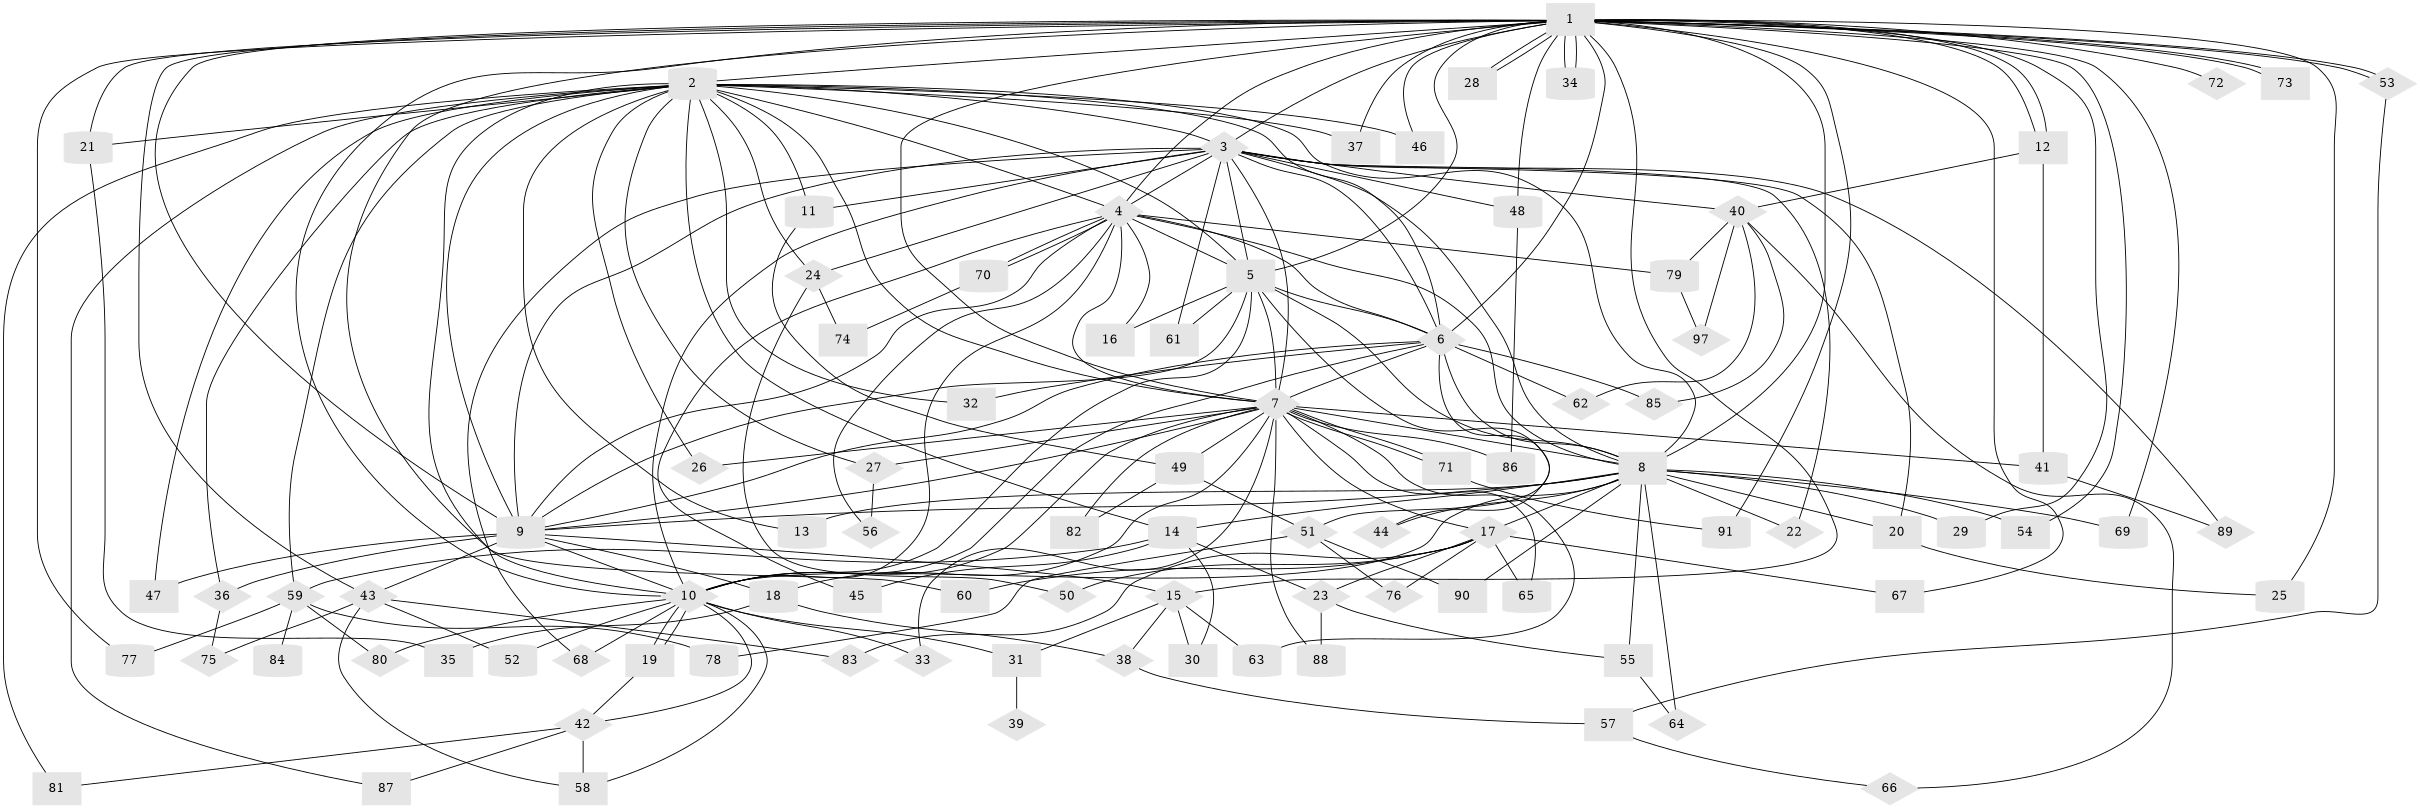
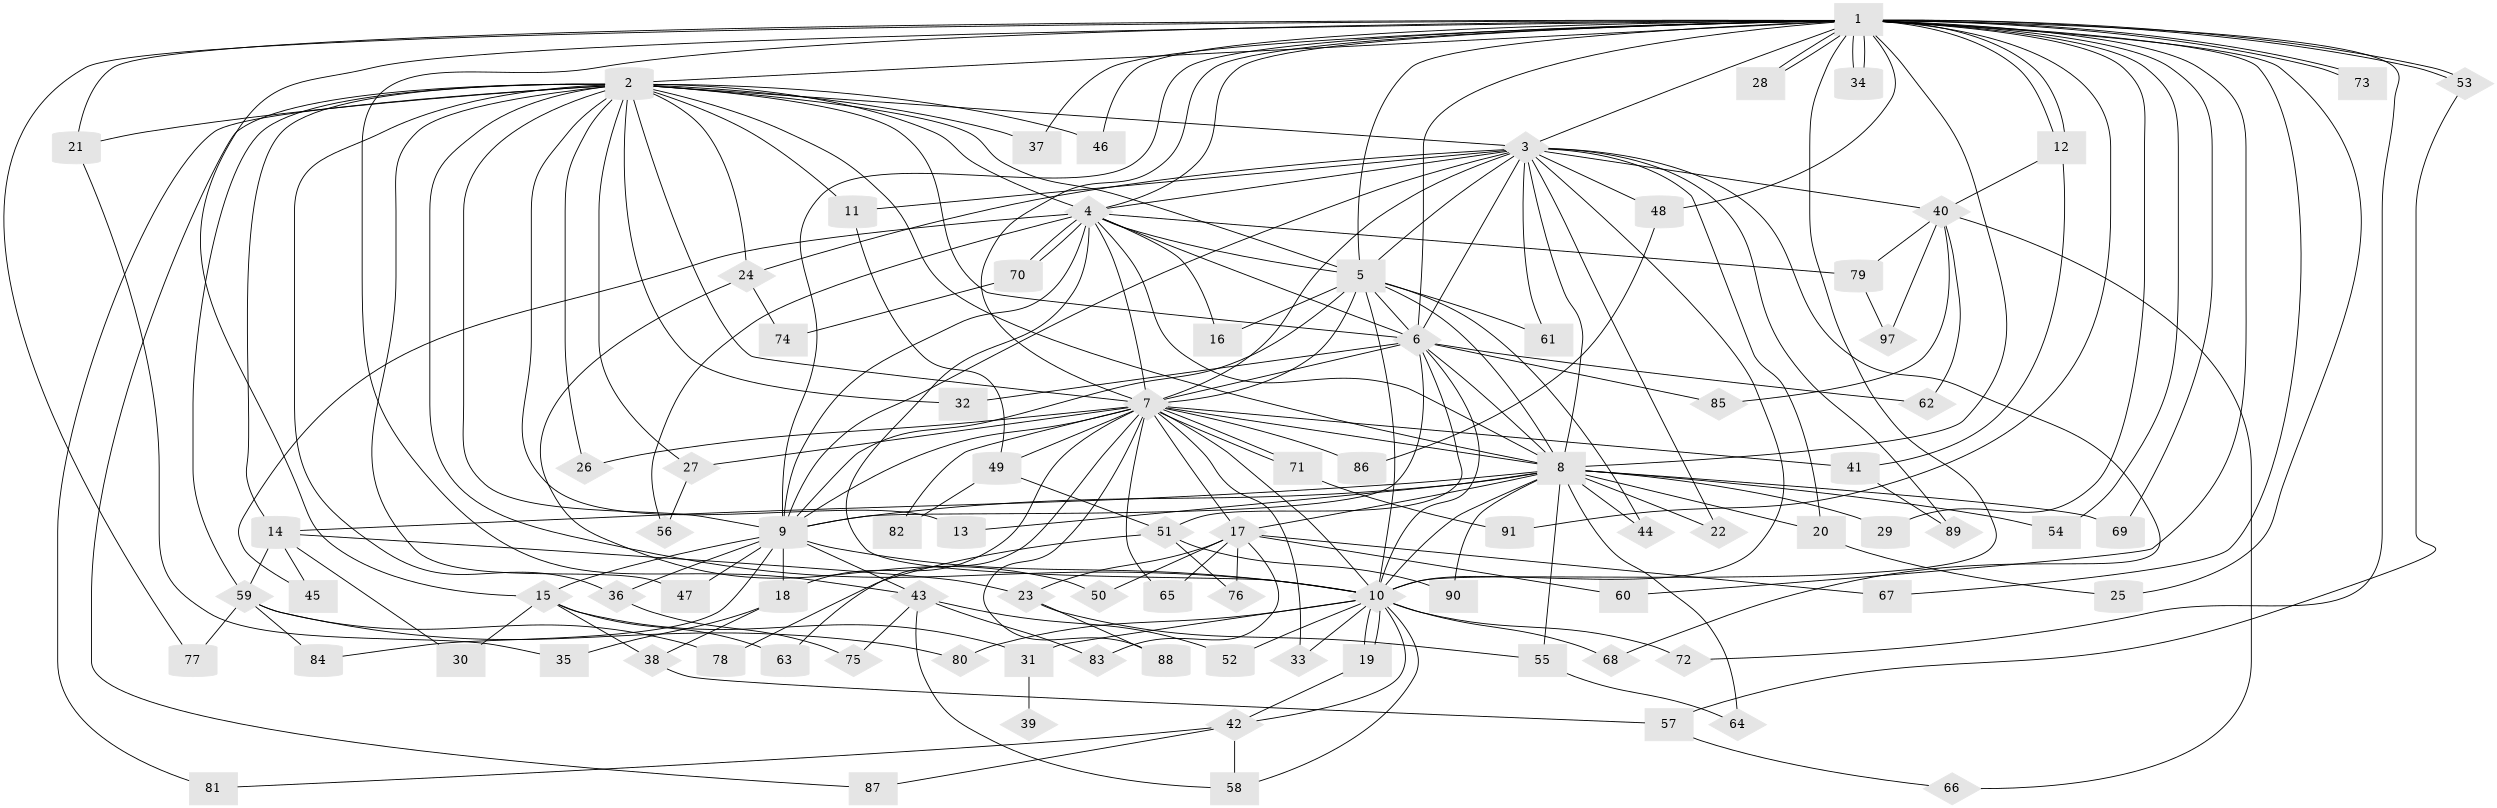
edge "10" -- "72": added
edge "9" -- "84": added
